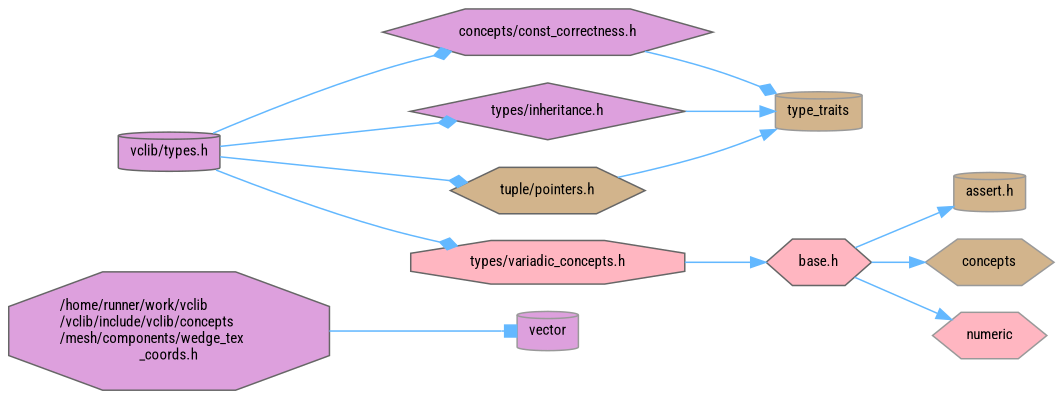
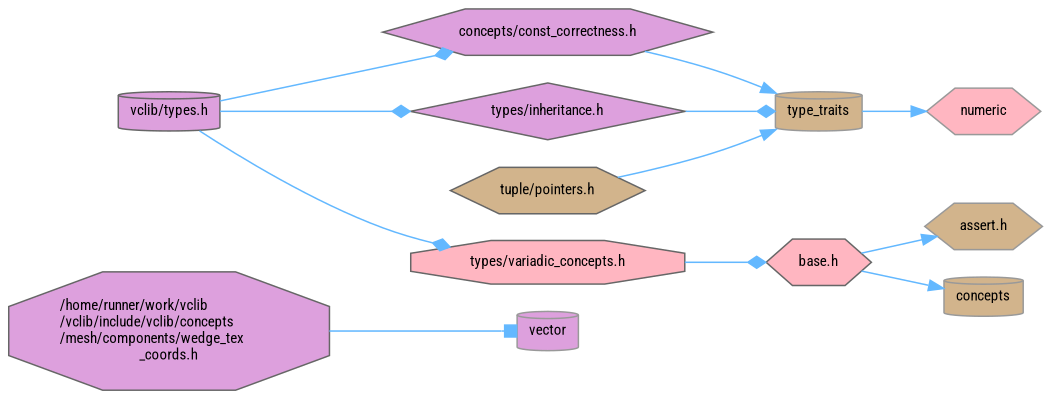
edge "concepts/const_correctness.h" -> "type_traits": arrowhead diamond -> normal
edge "types/inheritance.h" -> "type_traits": arrowhead normal -> diamond
edge "vclib/types.h" -> "tuple/pointers.h": removed
node "assert.h": shape cylinder -> hexagon
edge "types/variadic_concepts.h" -> "base.h": arrowhead normal -> diamond
node "concepts": shape hexagon -> cylinder
edge "base.h" -> "numeric": now "type_traits" -> "numeric"
